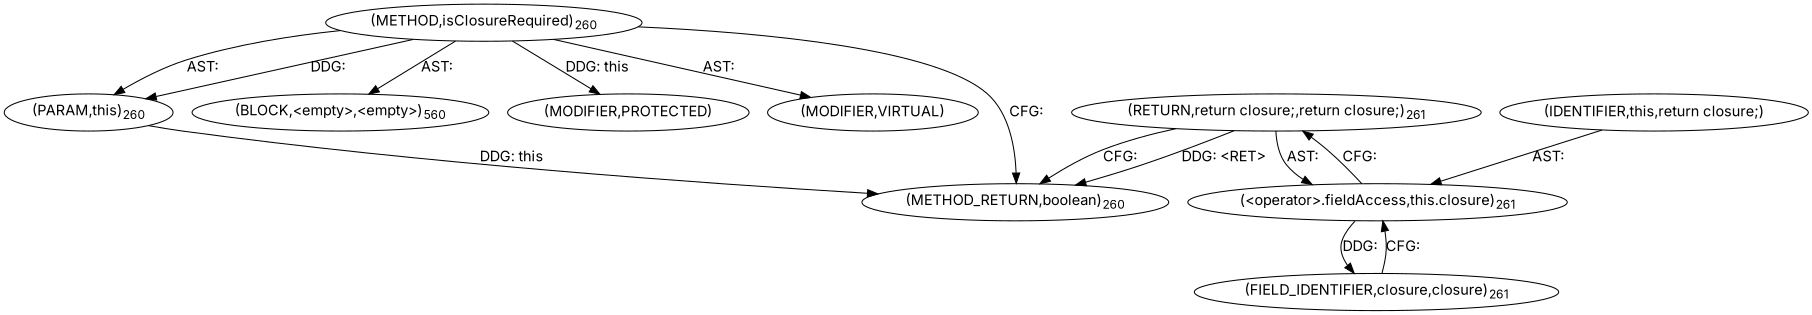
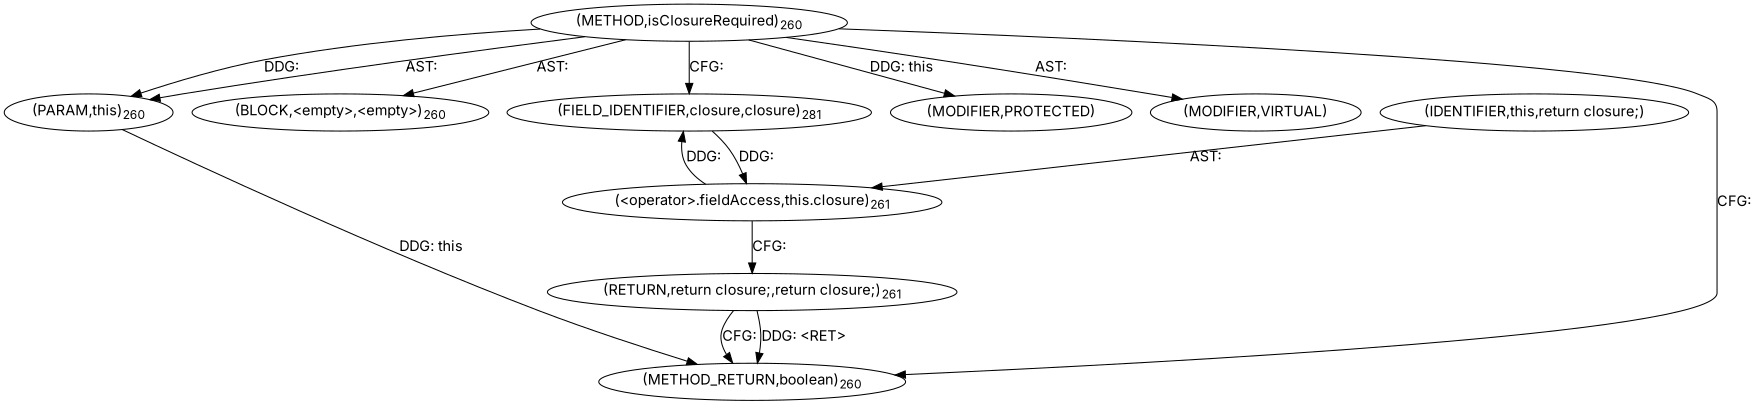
edge "(METHOD,isClosureRequired)" -> "(FIELD_IDENTIFIER,closure,closure)": added, label "CFG:"
node "(BLOCK,<empty>,<empty>)": text "560" -> "260"
edge "(RETURN,return closure;,return closure;)" -> "(<operator>.fieldAccess,this.closure)": removed, label "AST:"
edge "(FIELD_IDENTIFIER,closure,closure)" -> "(<operator>.fieldAccess,this.closure)": label "CFG: " -> "DDG: "
node "(FIELD_IDENTIFIER,closure,closure)": text "261" -> "281"
